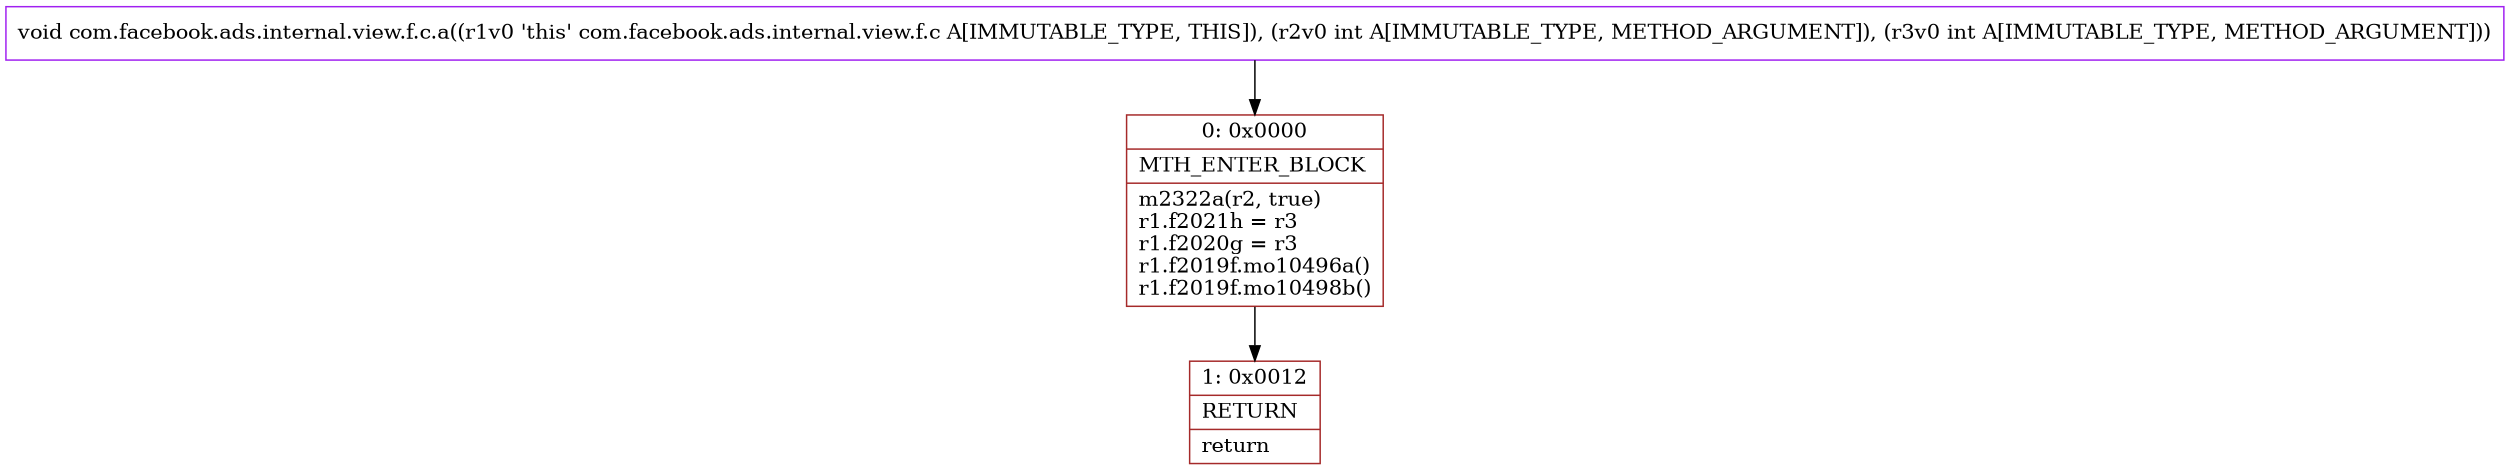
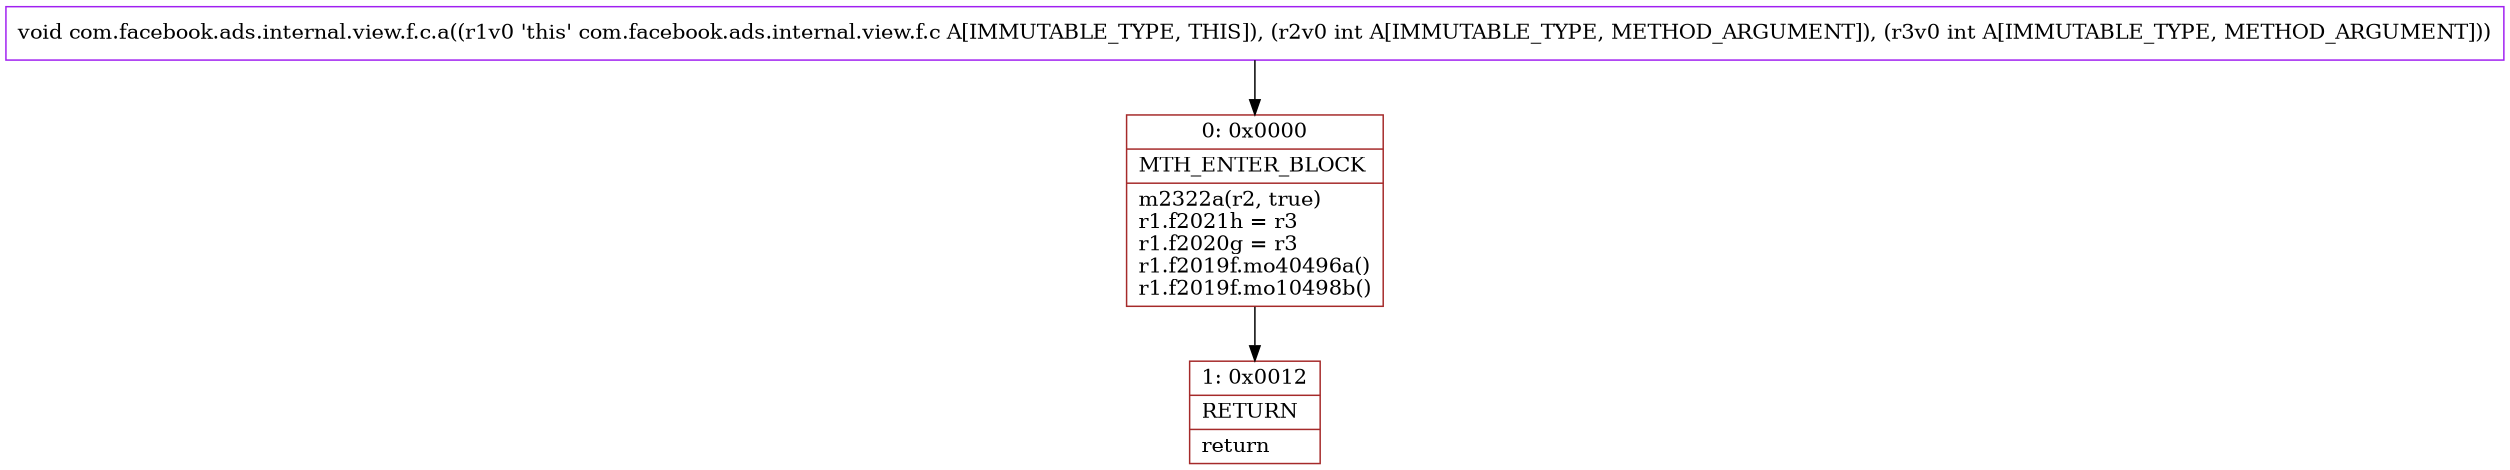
node "0: 0x0000": text "r1.f2019f.mo10496a()" -> "r1.f2019f.mo40496a()"
